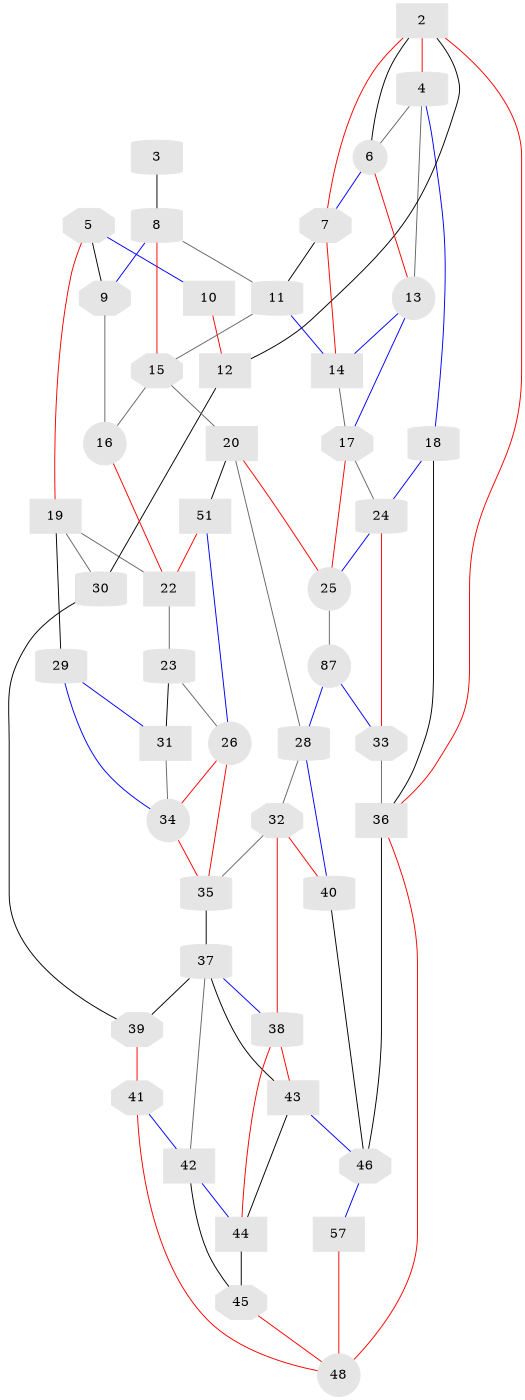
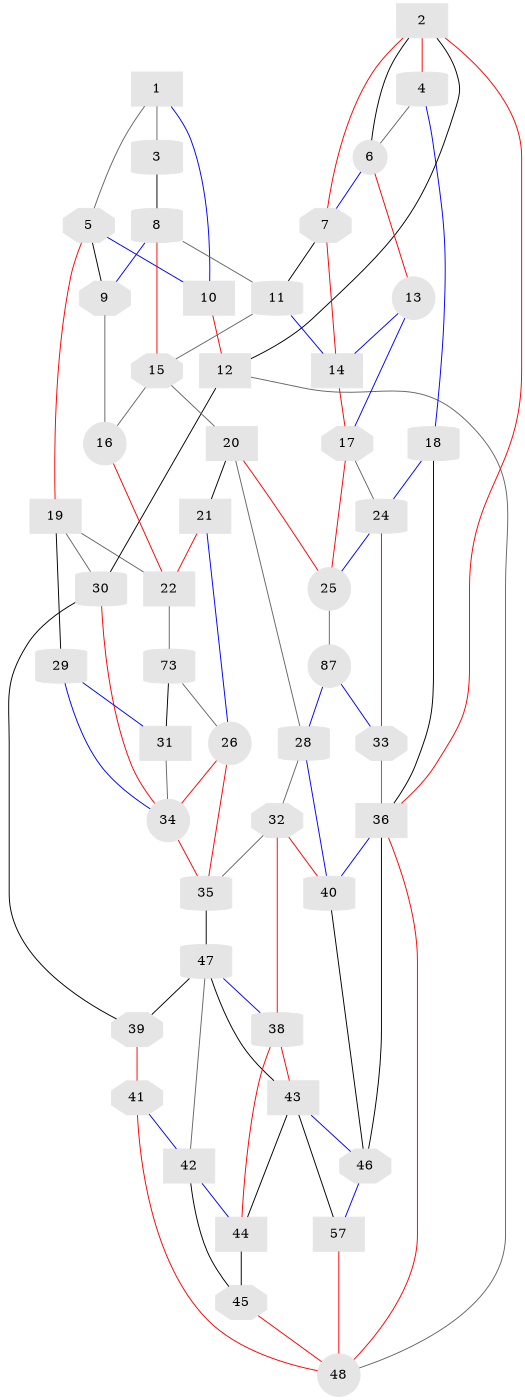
node "1": added
edge "4" -- "13": removed
edge "14" -- "17": color gray40 -> red
node "51": label "51" -> "21"
node "23": label "23" -> "73"
edge "30" -- "34": added
edge "12" -- "48": added
edge "36" -- "40": added
node "37": label "37" -> "47"
edge "43" -- "57": added
